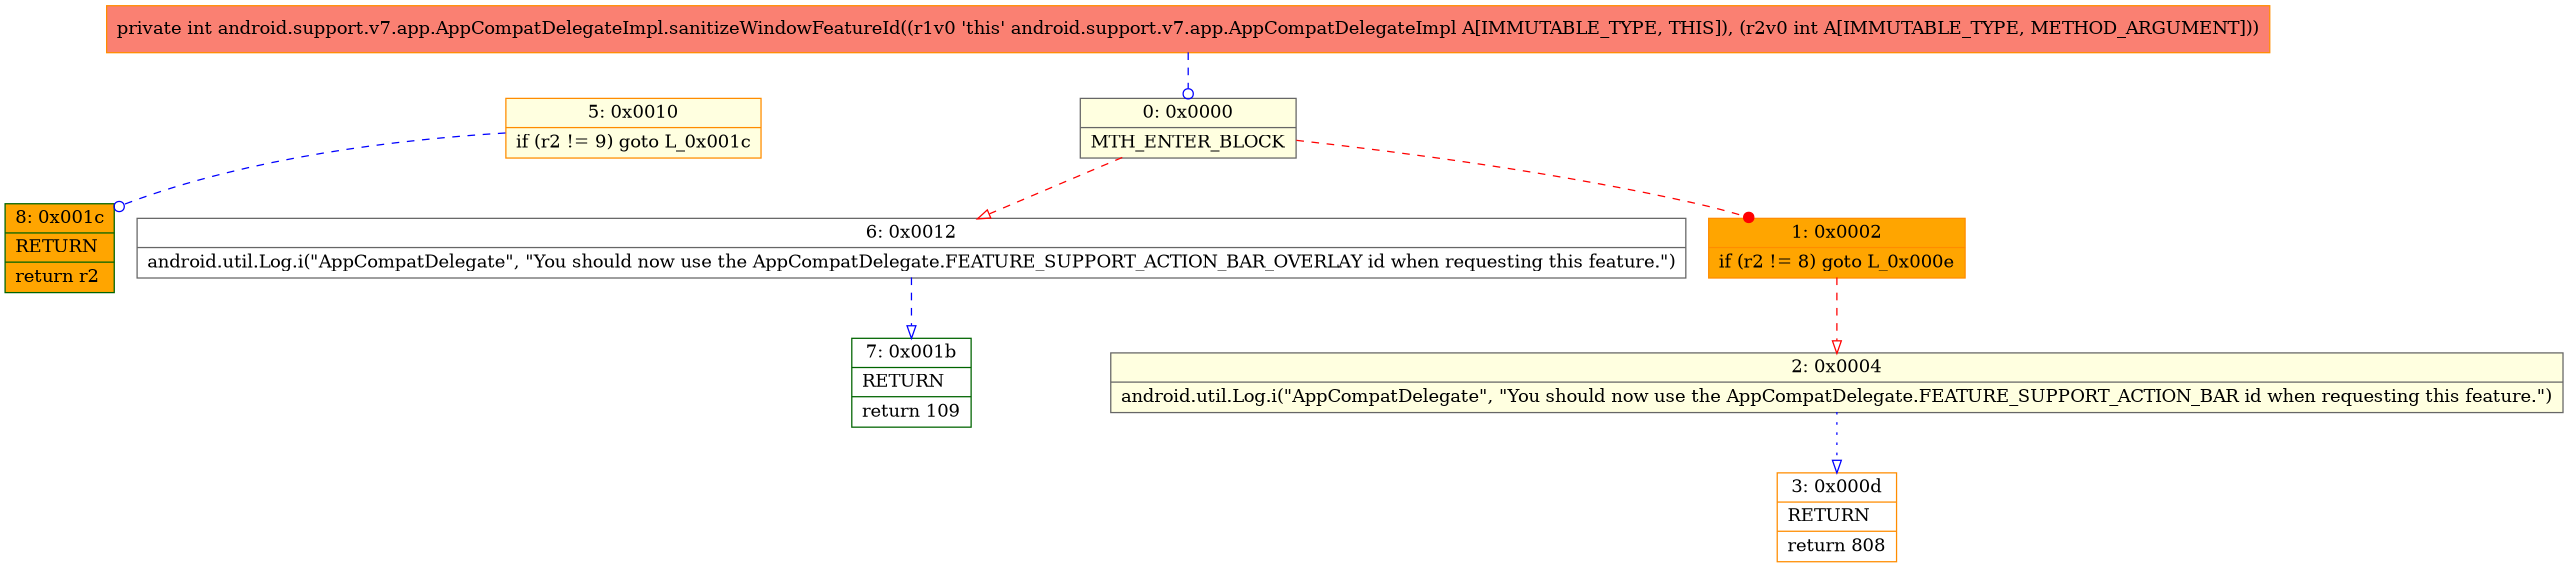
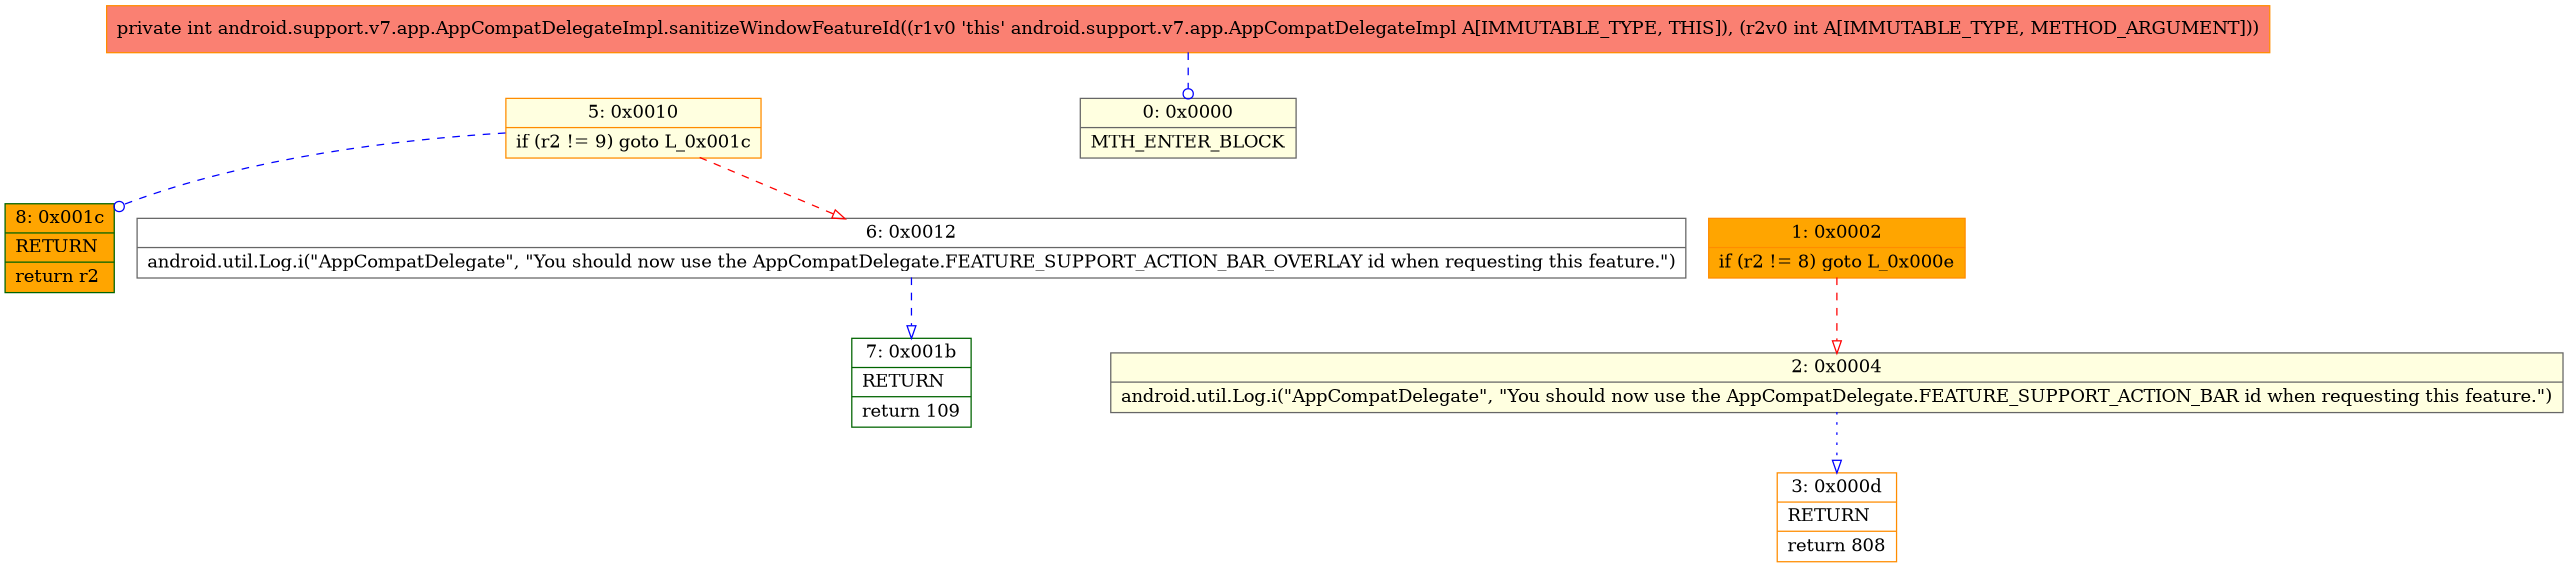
edge "0: 0x0000" -> "1: 0x0002": removed
edge "0: 0x0000" -> "6: 0x0012": now "5: 0x0010" -> "6: 0x0012"
